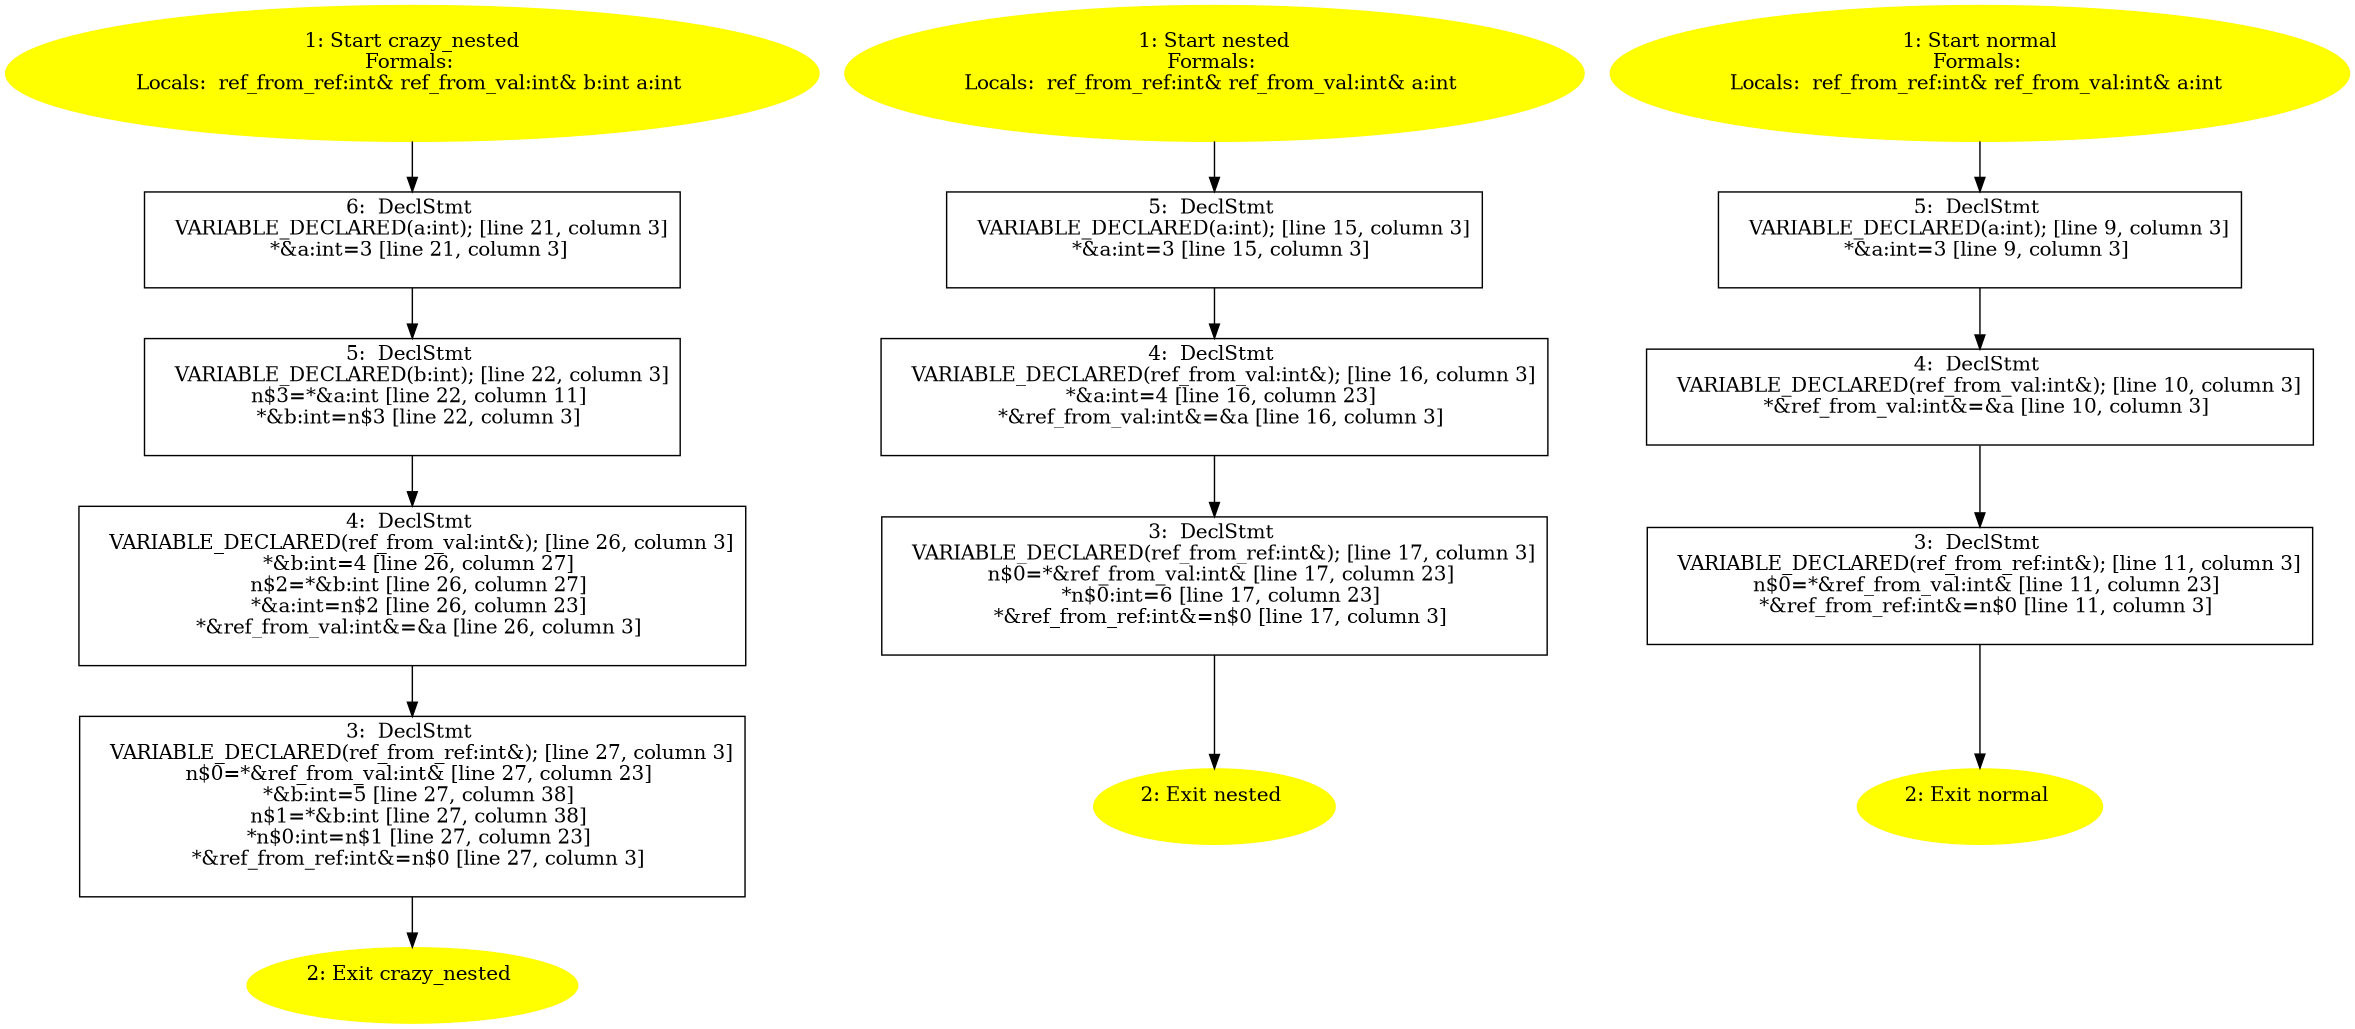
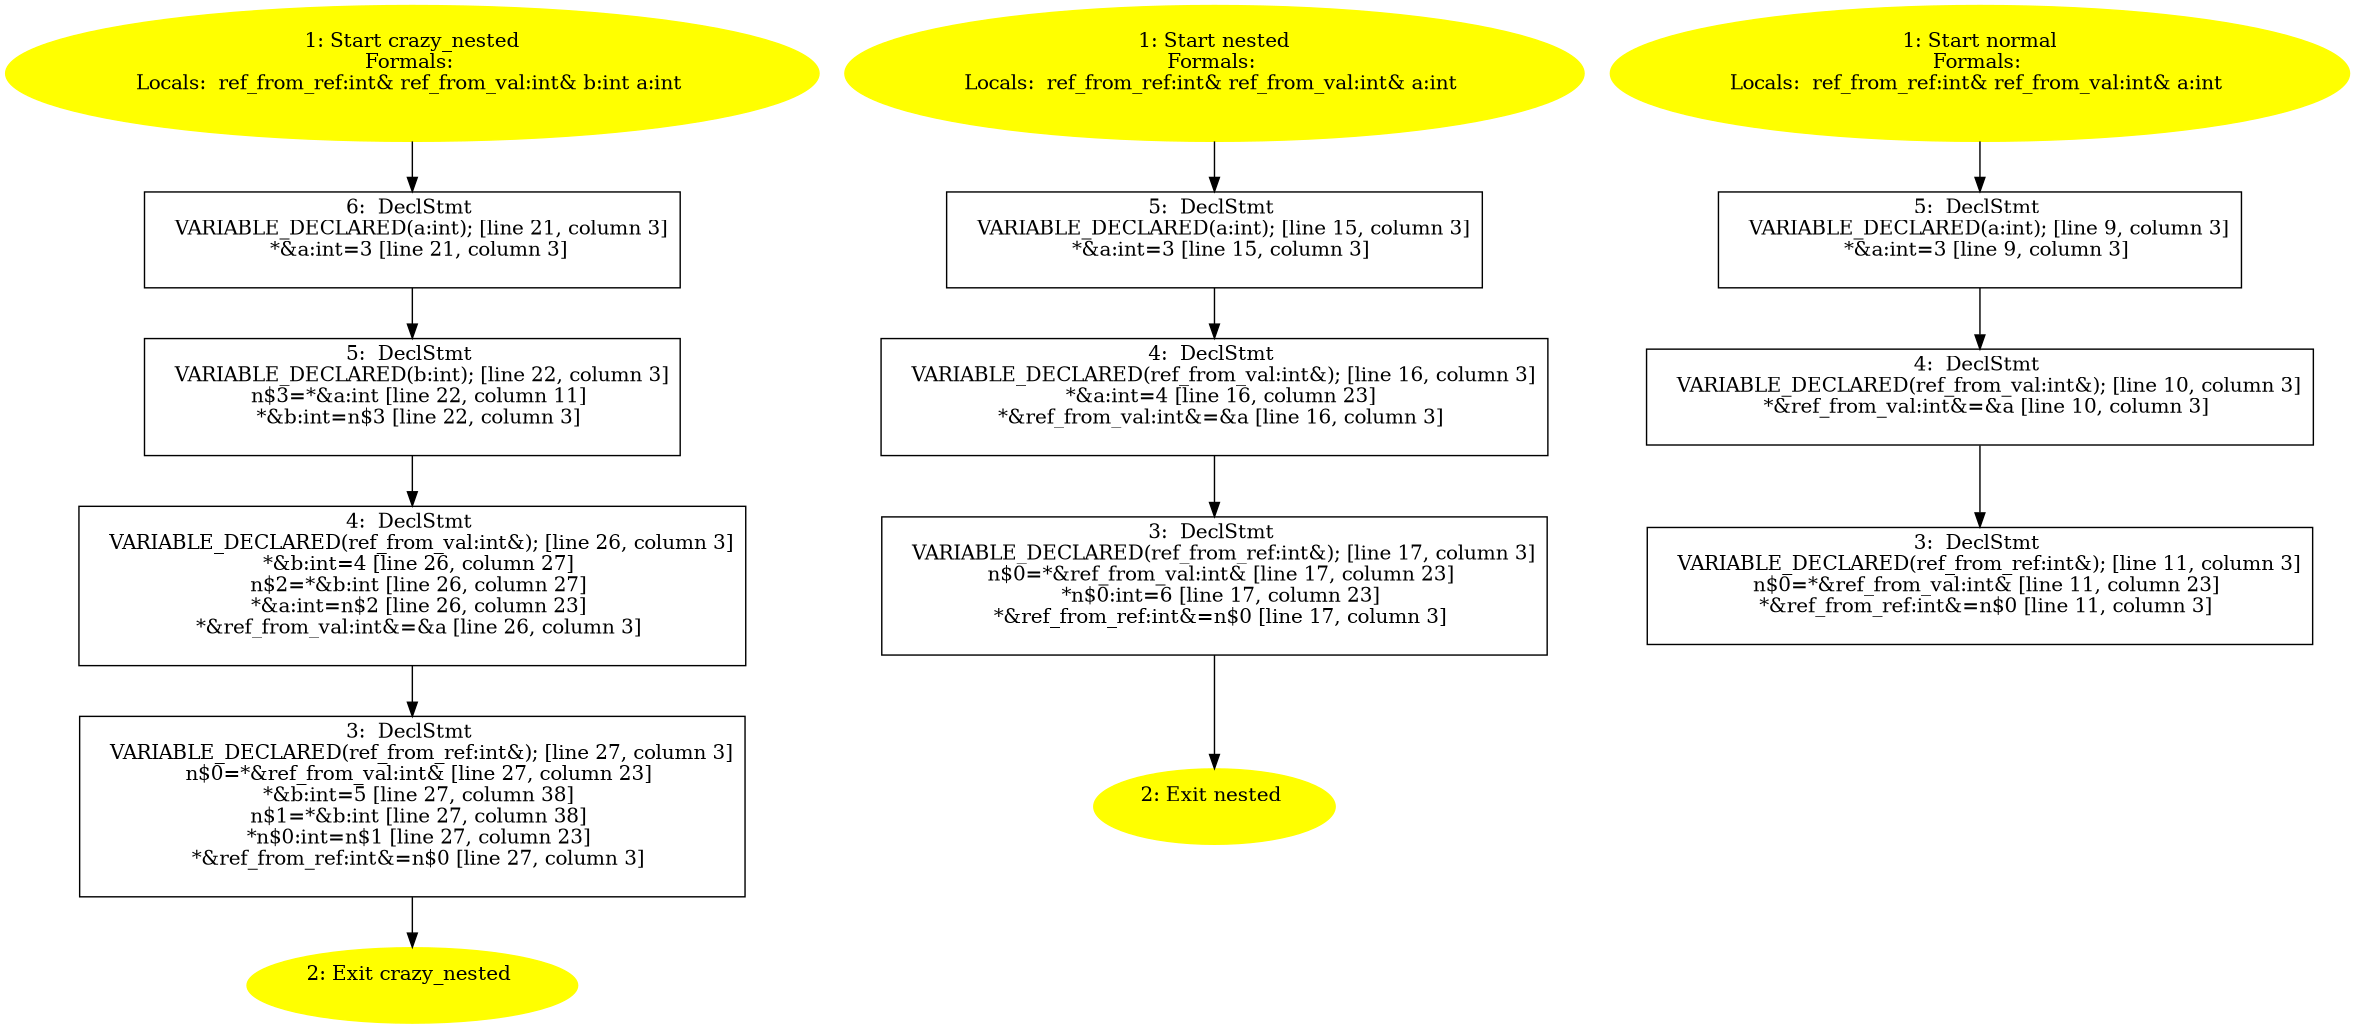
node "2: Exit normal": removed
